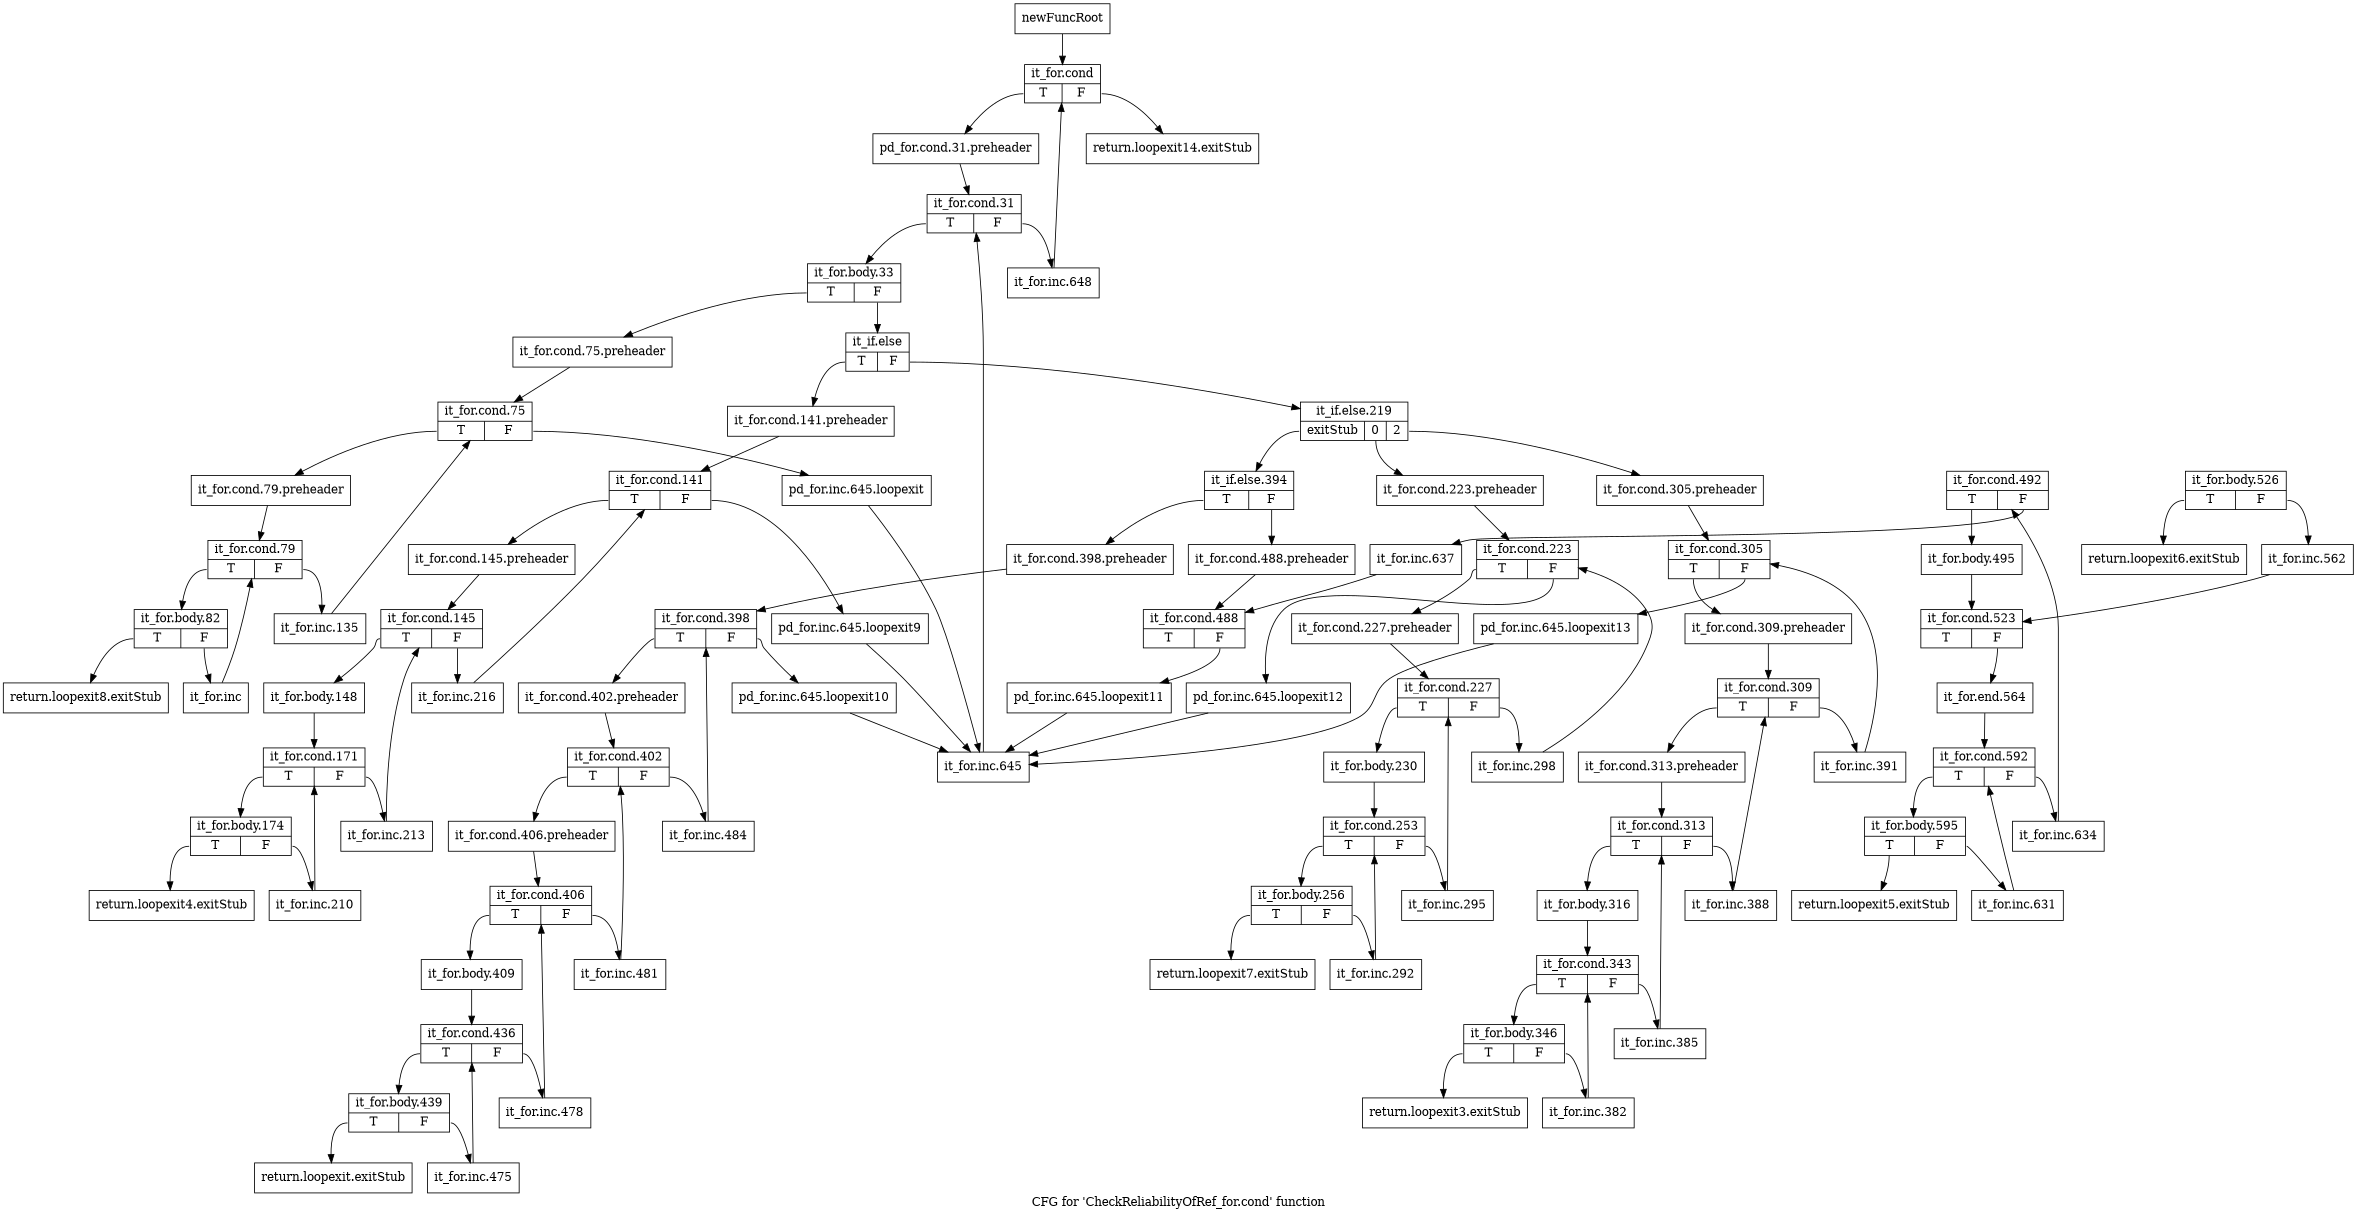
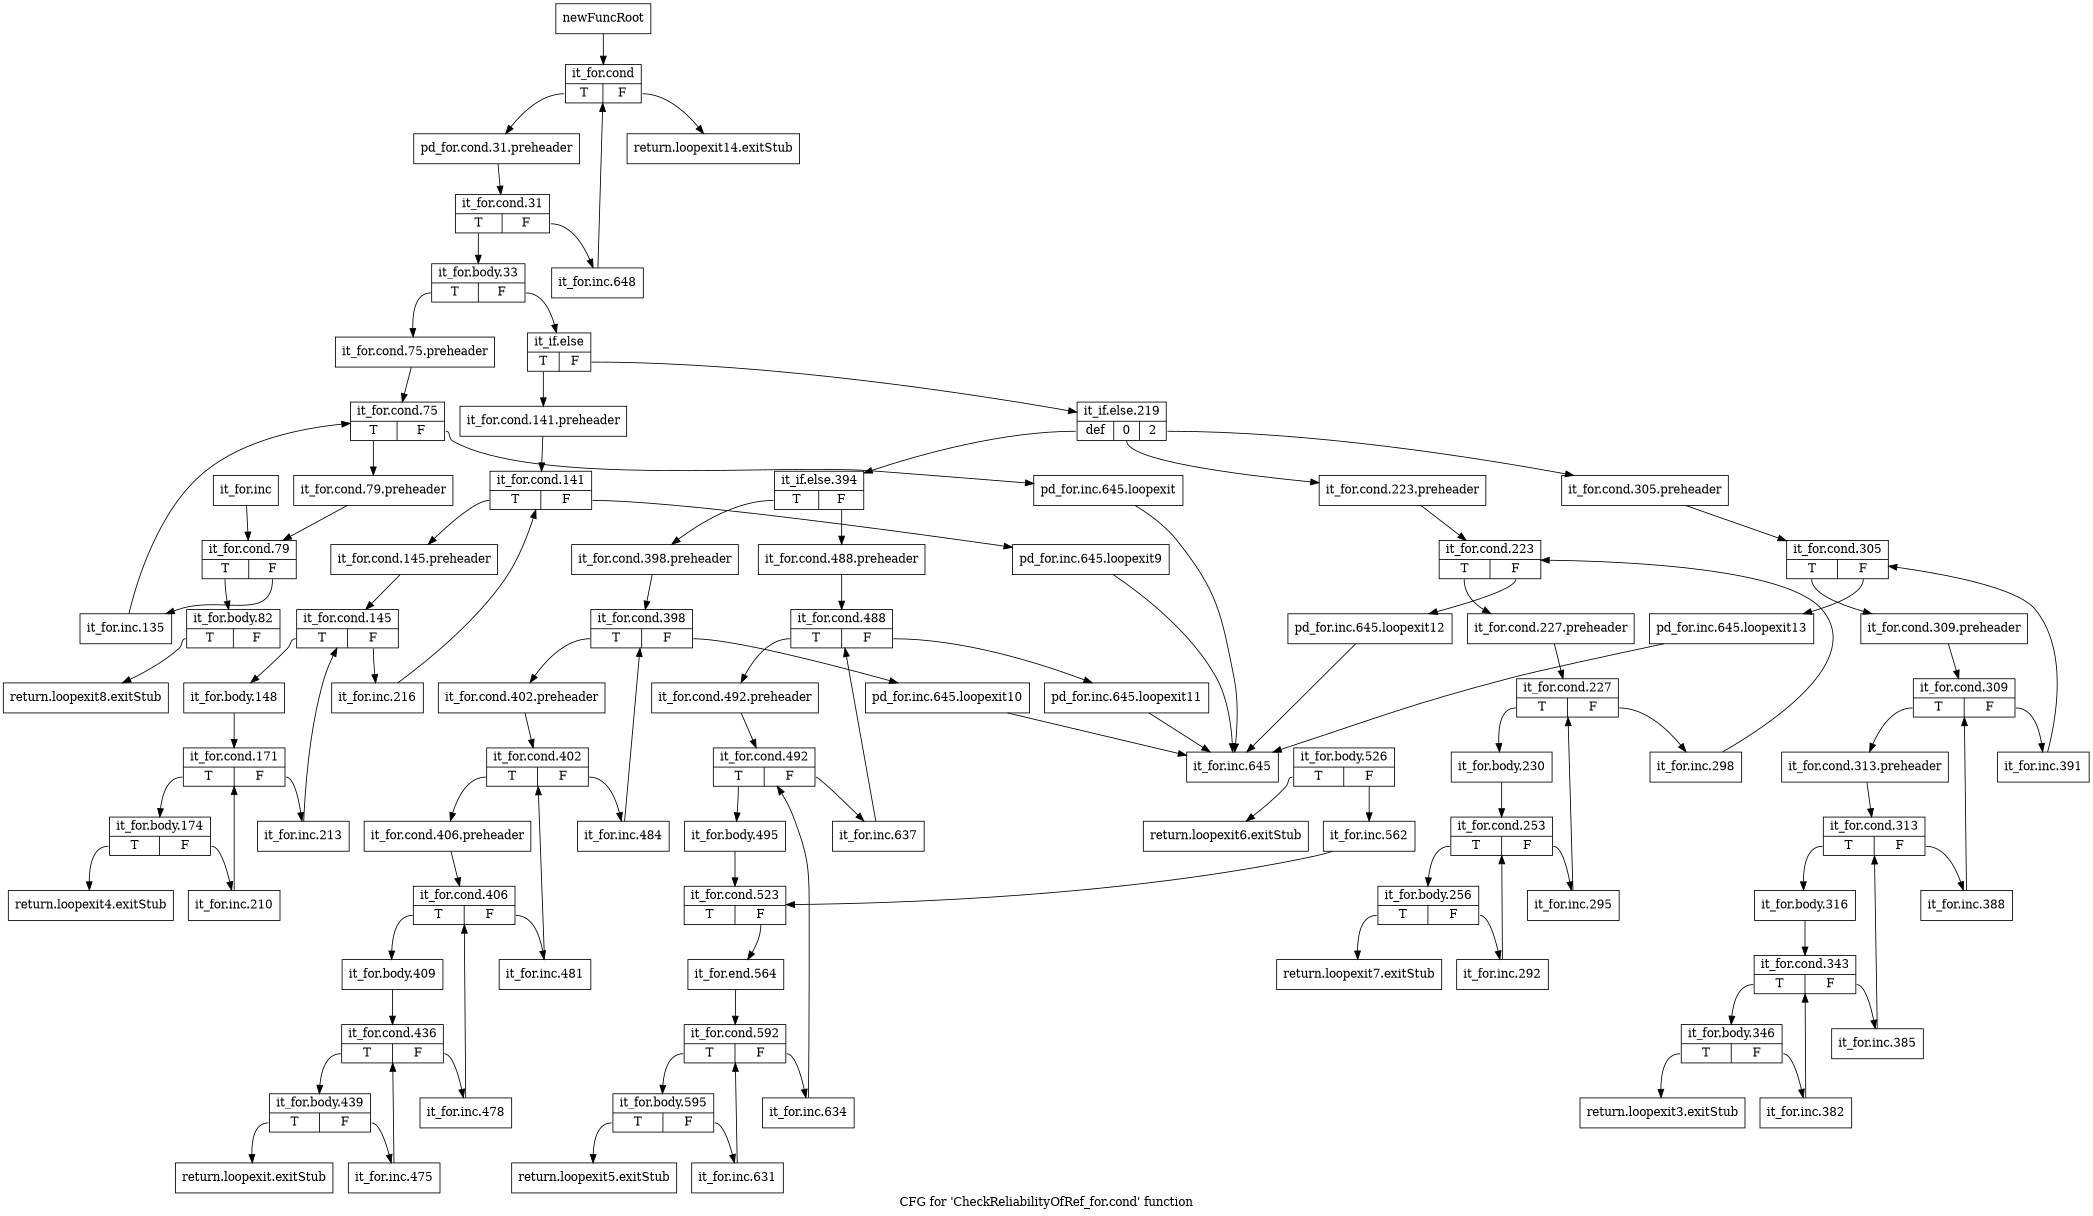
node "it_if.else.219": text "exitStub" -> "def"
edge "it_for.inc.645" -> "it_for.cond.31": removed
edge "it_for.body.82" -> "it_for.inc": removed
node "it_for.cond.492.preheader": added
